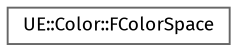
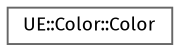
node "UE::Color::FColorSpace": label "UE::Color::FColorSpace" -> "UE::Color::Color"
